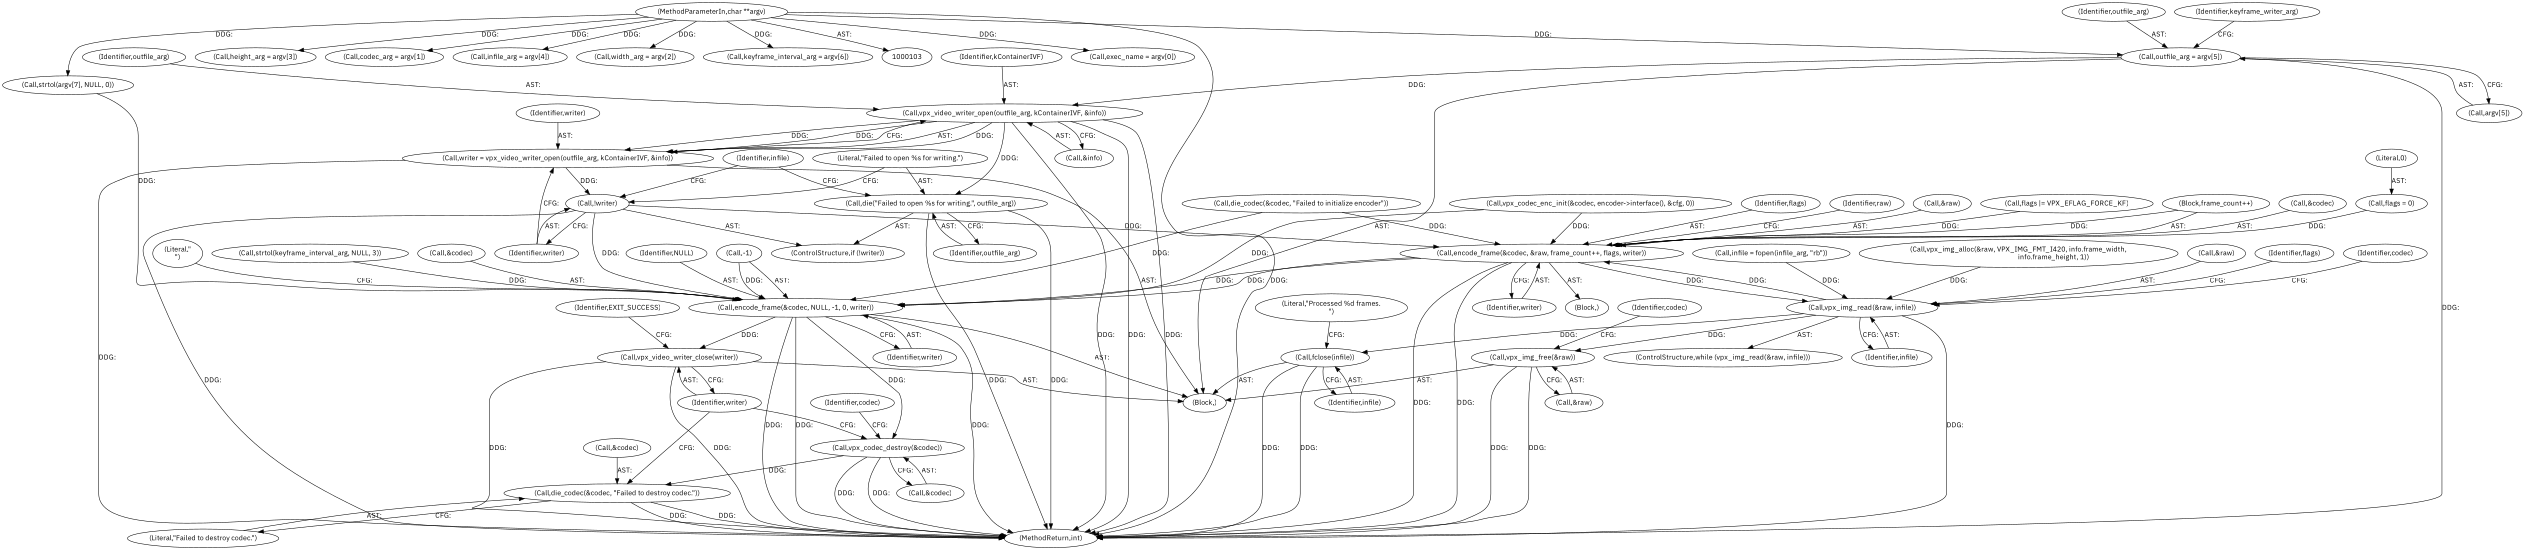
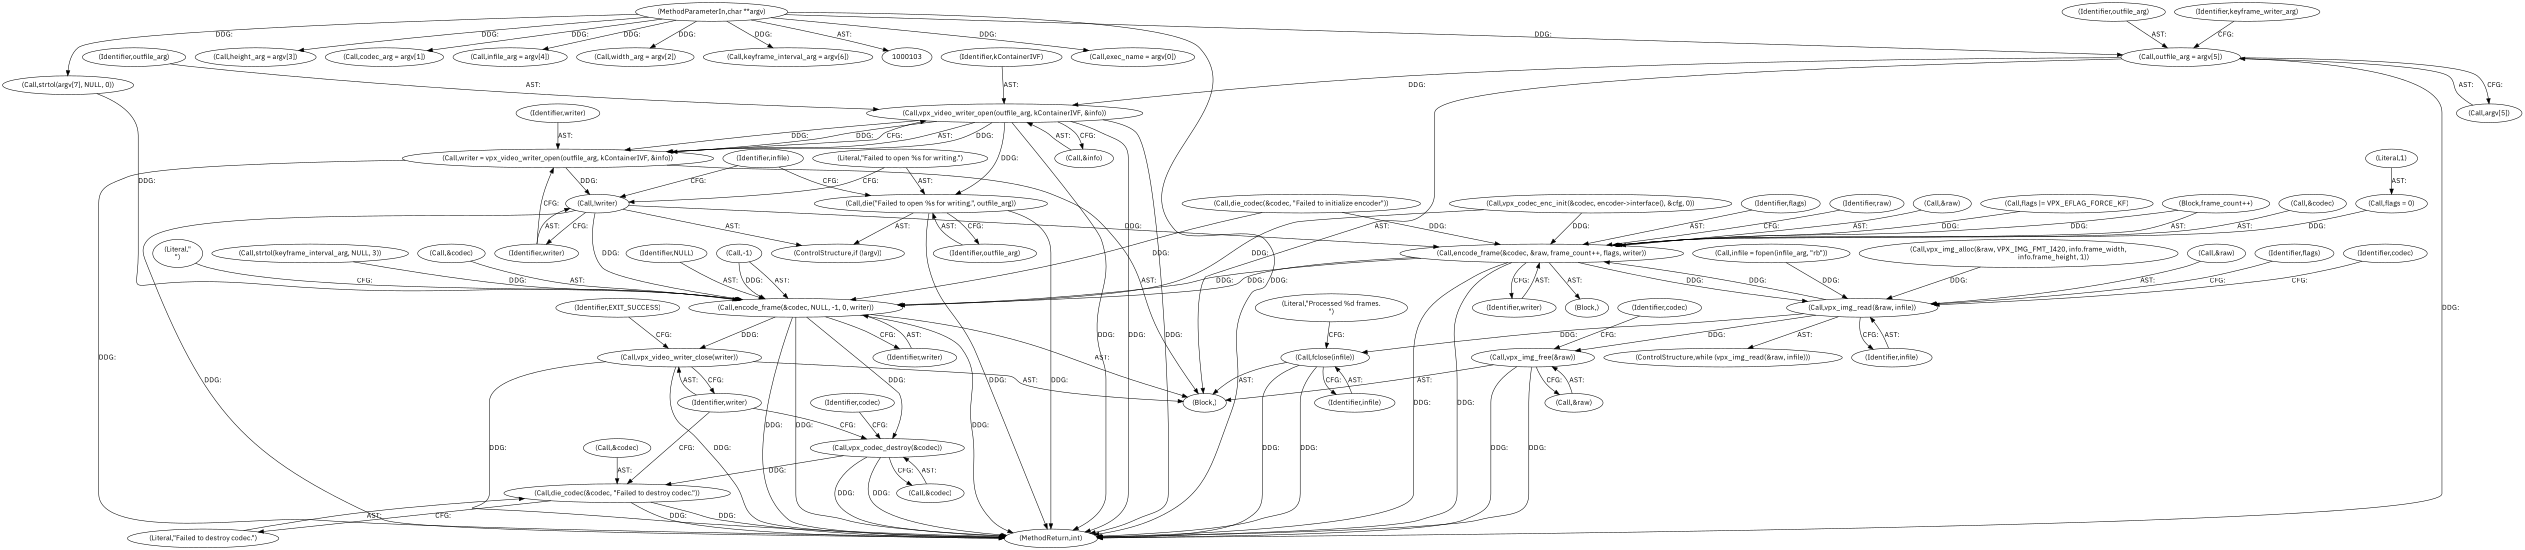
node "(Literal,0)": label "(Literal,0)" -> "(Literal,1)"
node "(ControlStructure,if (!writer))": label "(ControlStructure,if (!writer))" -> "(ControlStructure,if (!argv))"
edge "(Call,vpx_img_read(&raw, infile))" -> "(MethodReturn,int)": removed, label "DDG:"
